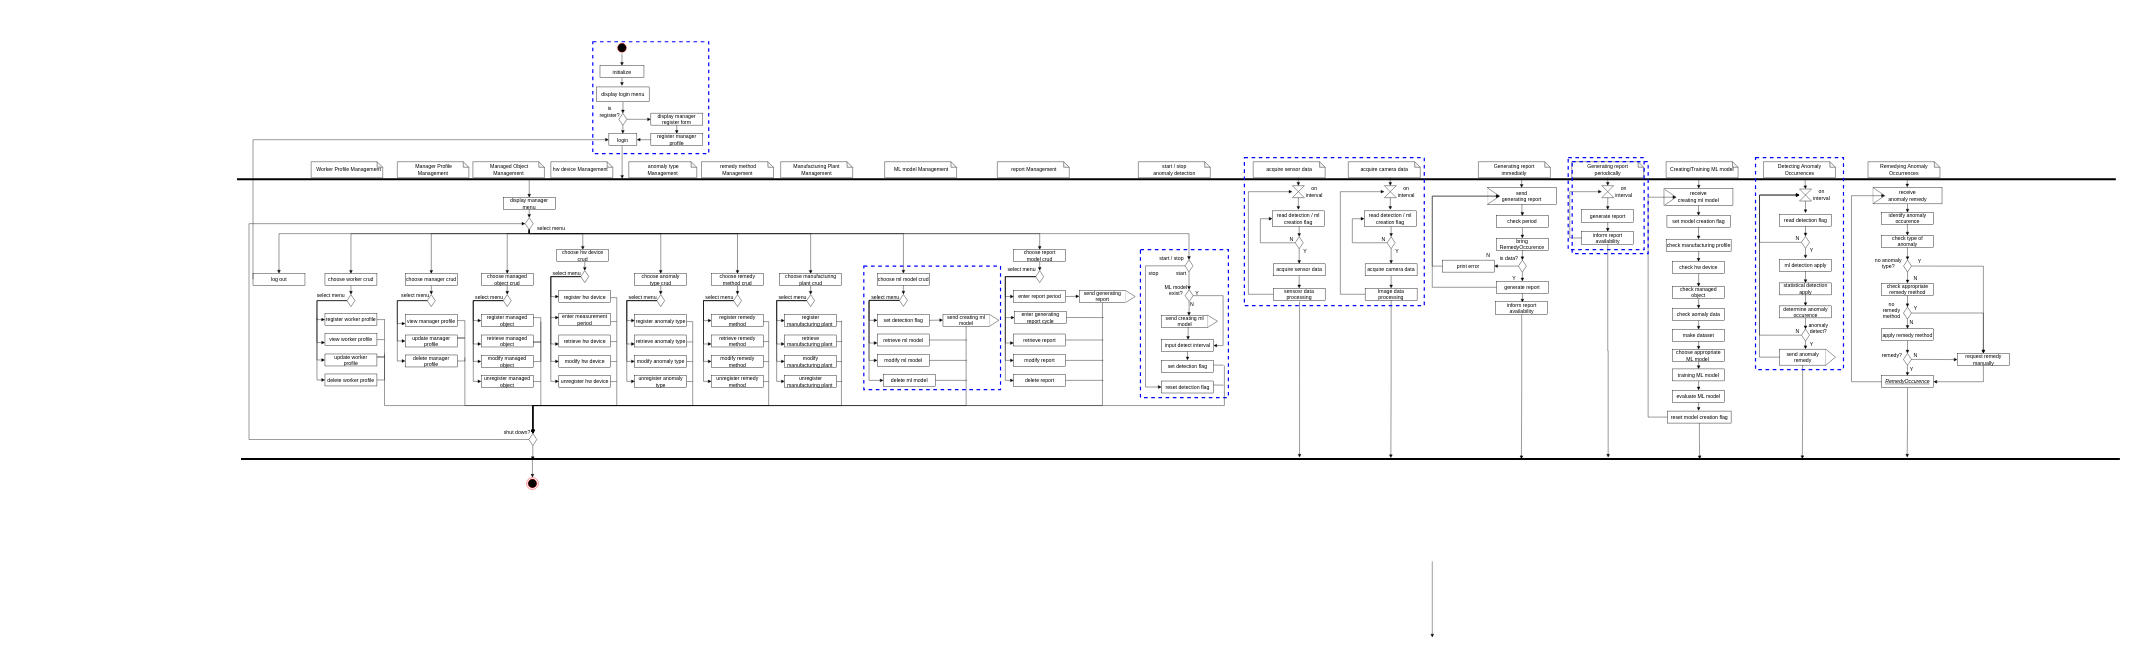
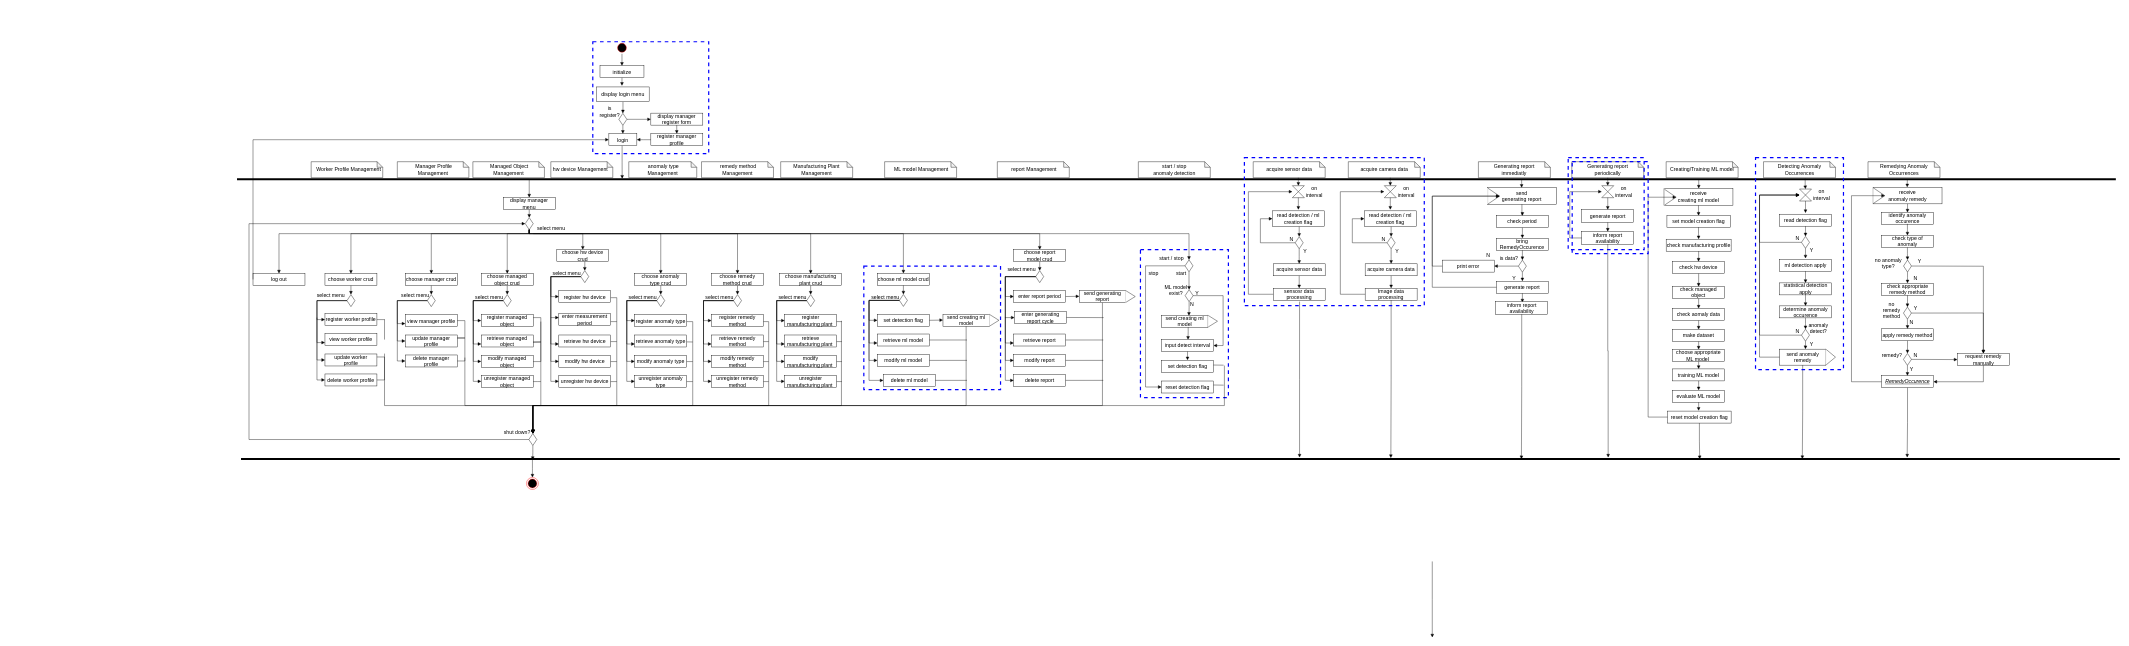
edge "view worker profile" -- "update worker profile": removed
